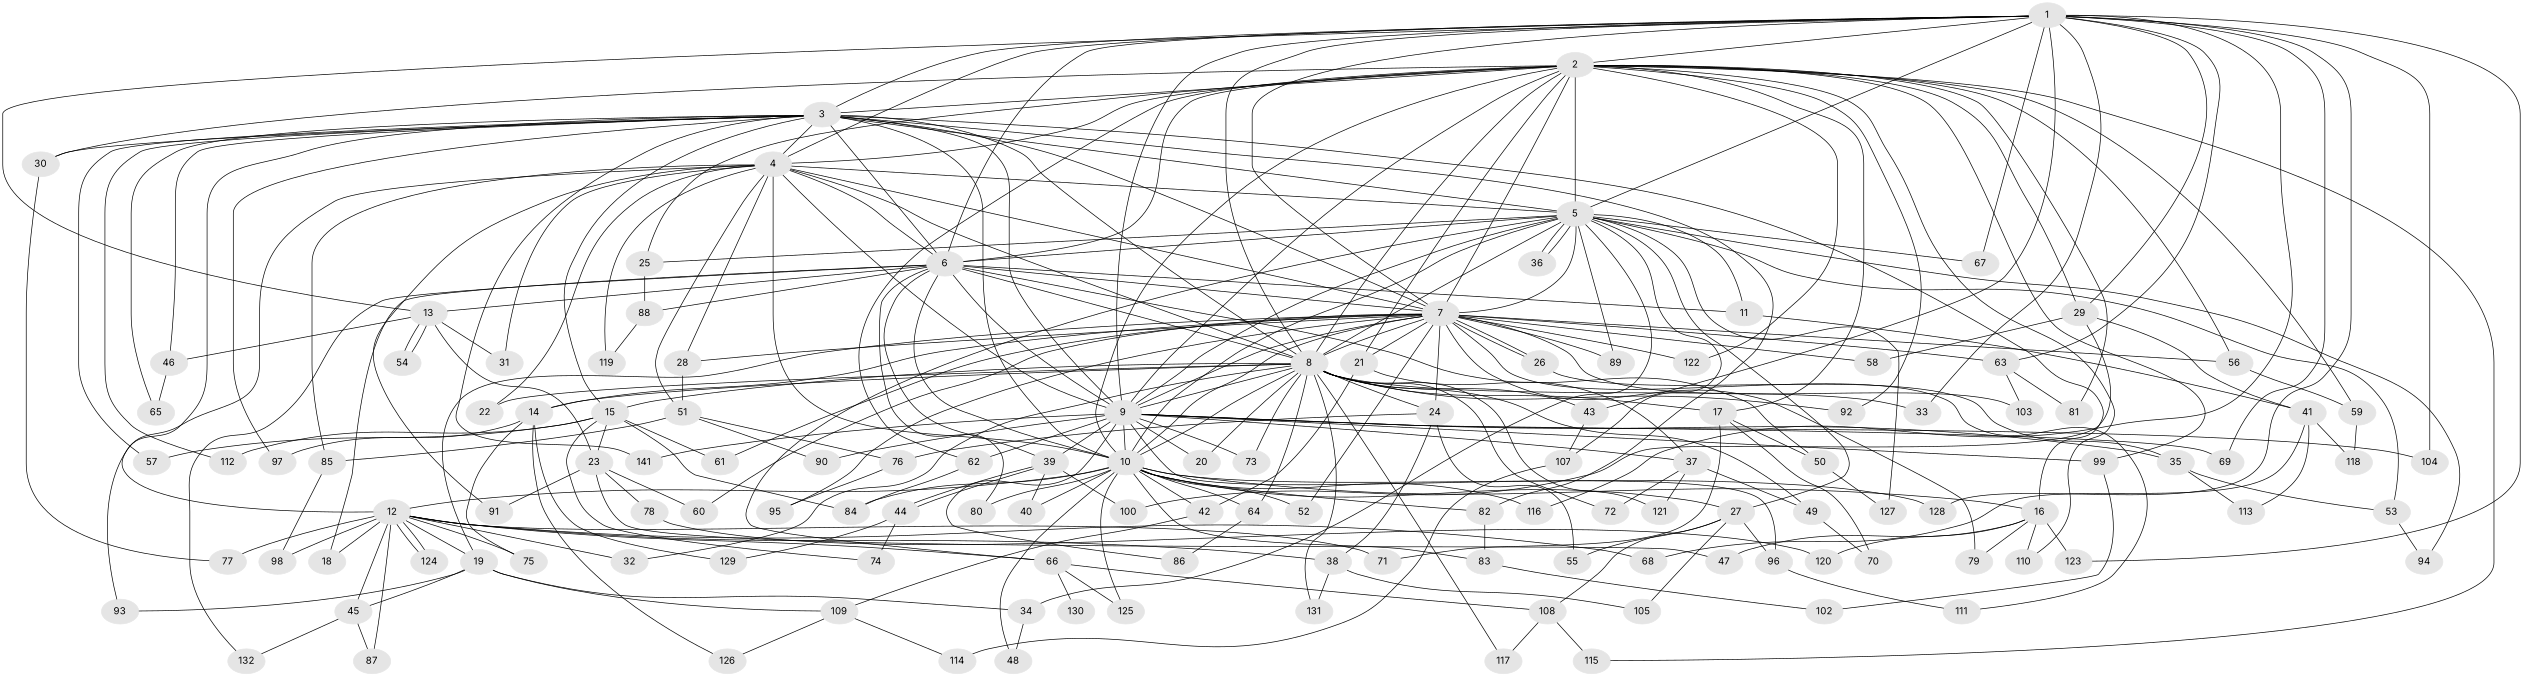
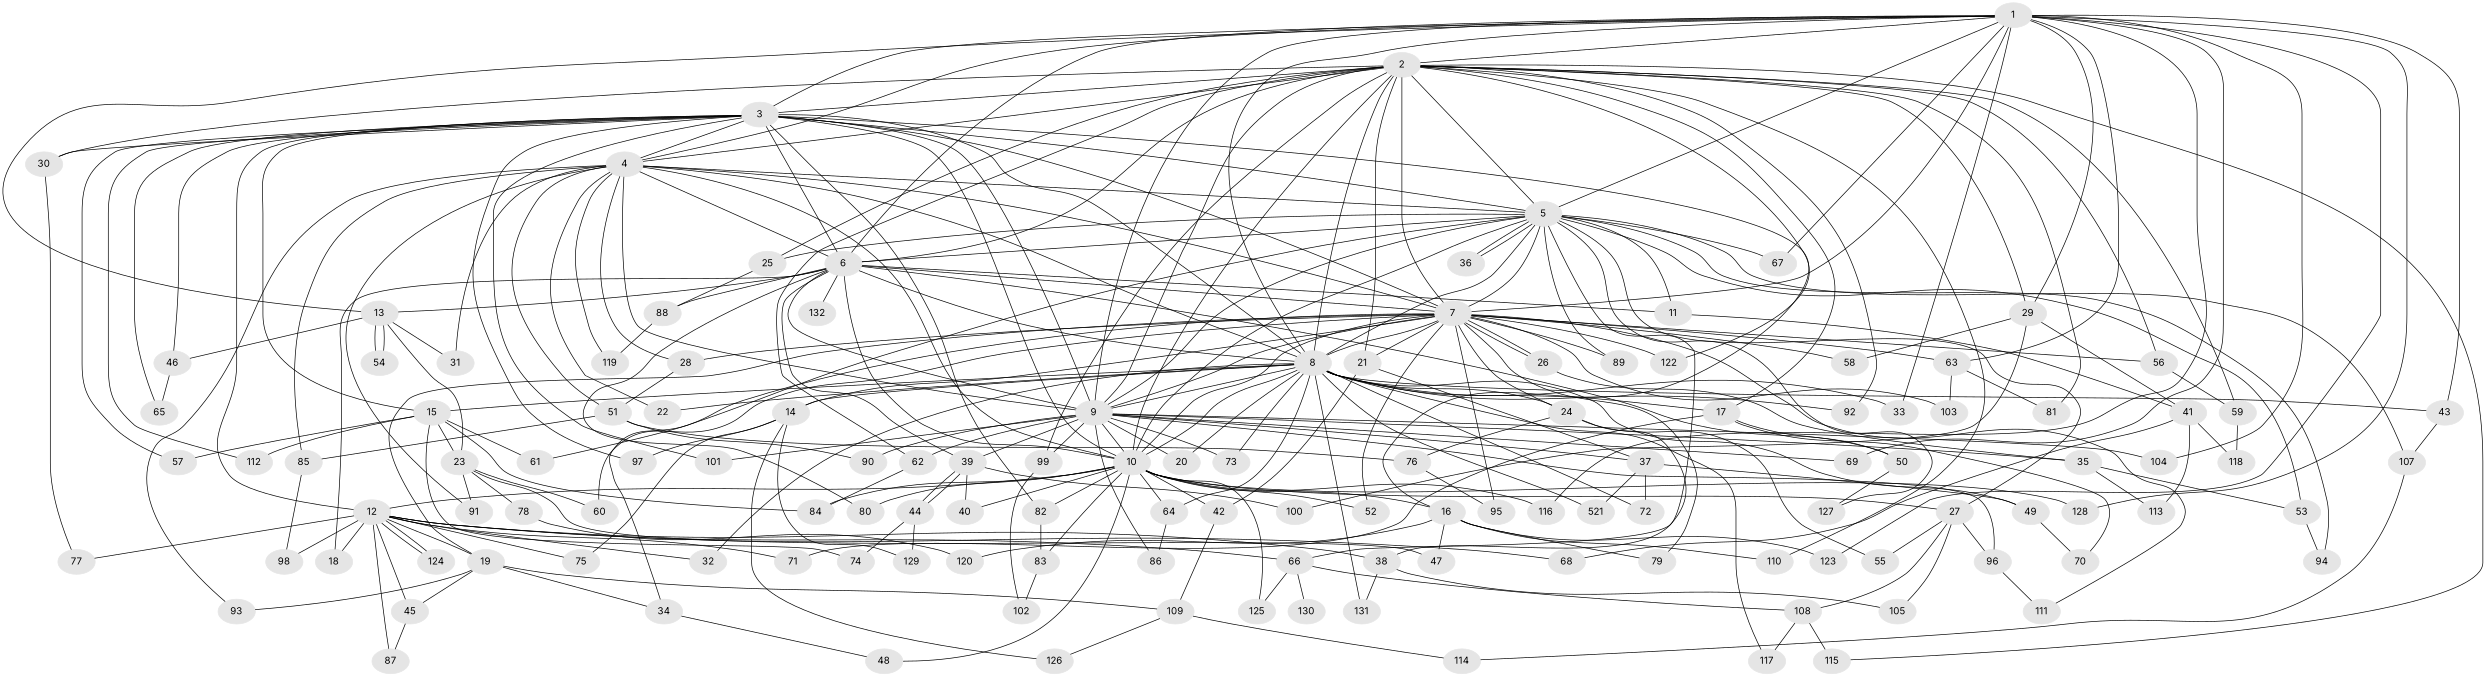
node "141": label "141" -> "101"
node "121": label "121" -> "521"
edge "45" -- "132": removed
